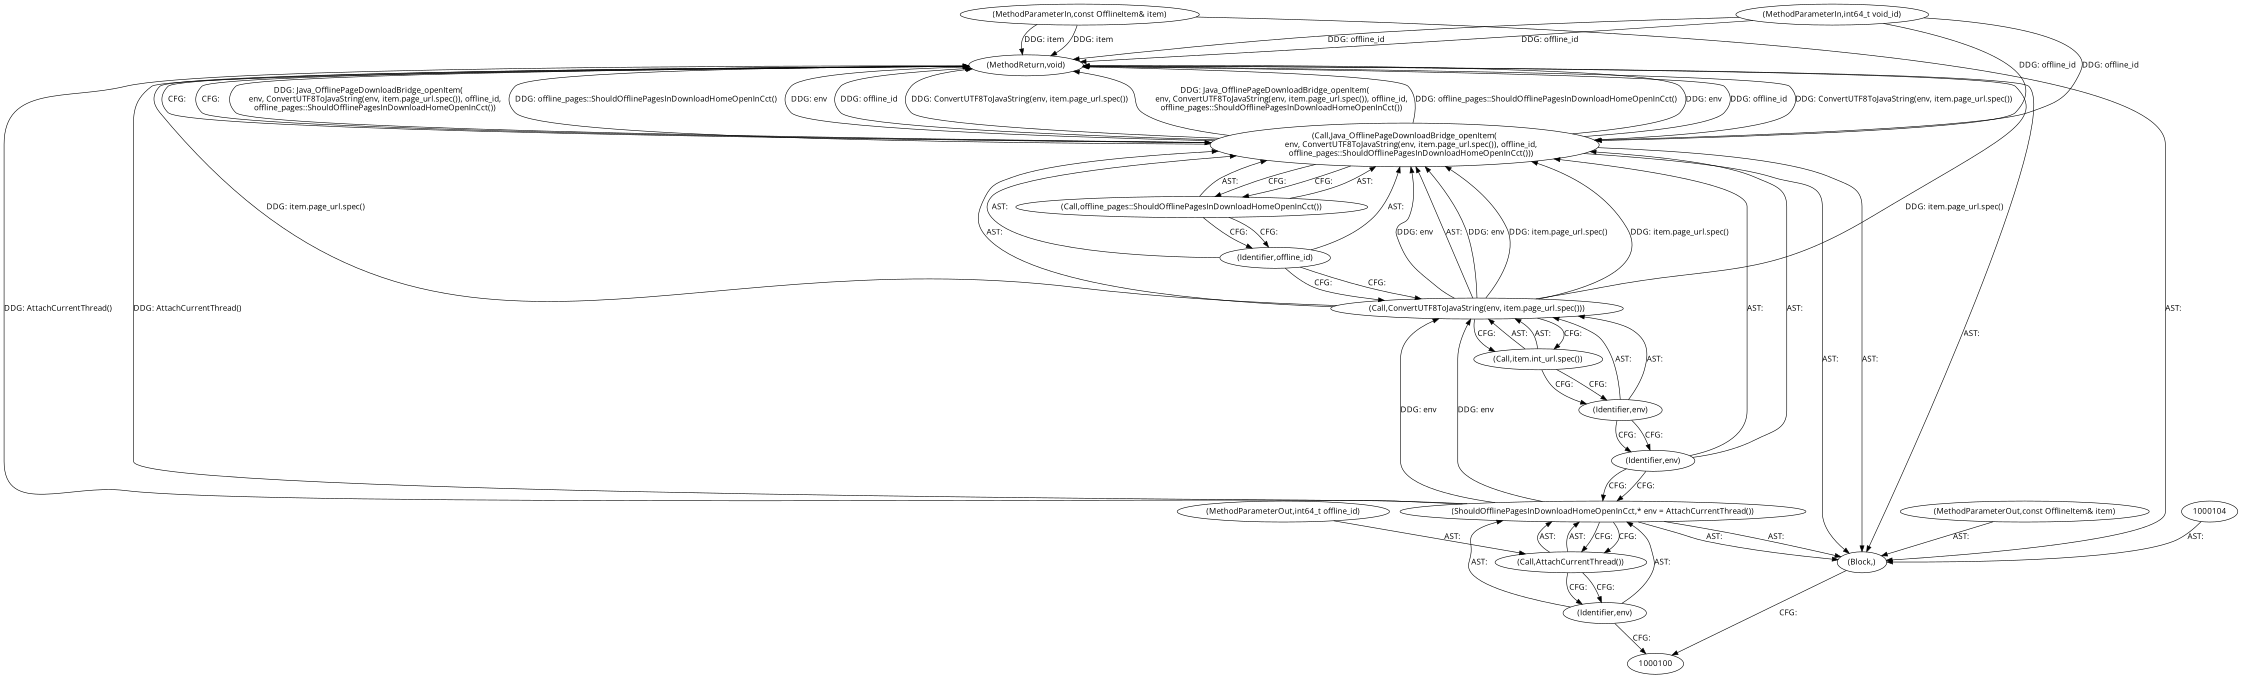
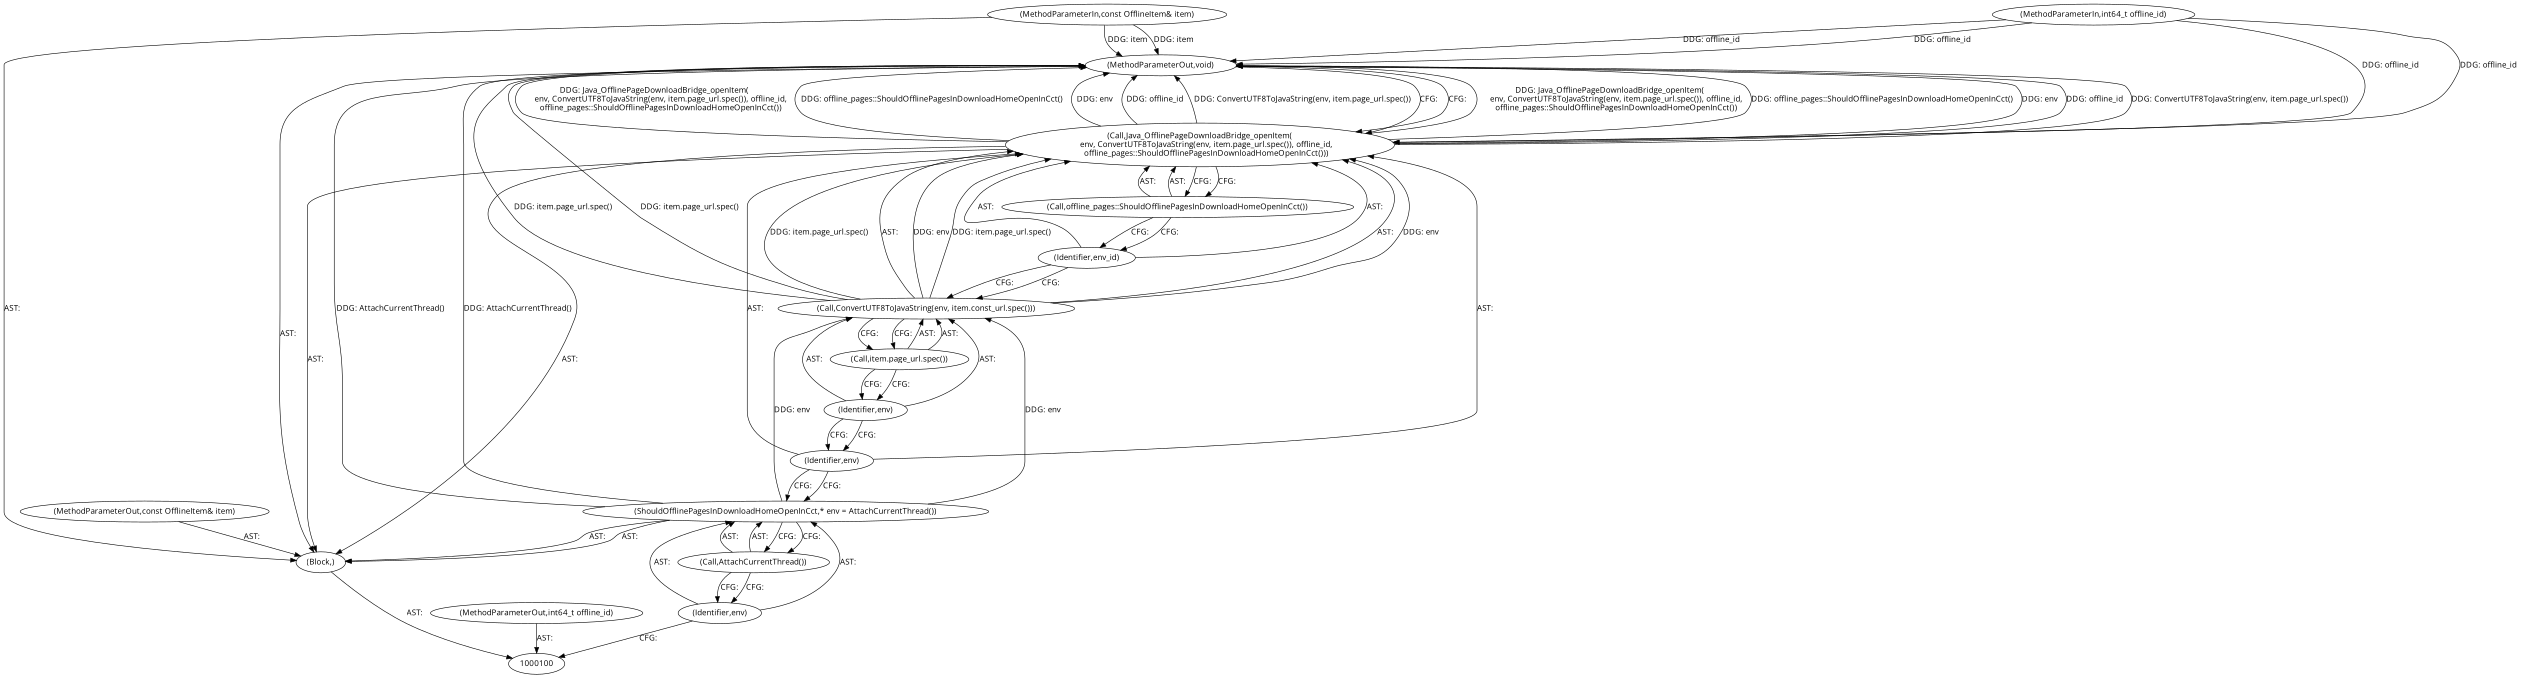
node "(MethodParameterIn,int64_t void_id)": label "(MethodParameterIn,int64_t void_id)" -> "(MethodParameterIn,int64_t offline_id)"
node "(MethodReturn,void)": label "(MethodReturn,void)" -> "(MethodParameterOut,void)"
node "(Identifier,offline_id)": label "(Identifier,offline_id)" -> "(Identifier,env_id)"
node "(Call,ConvertUTF8ToJavaString(env, item.page_url.spec()))": label "(Call,ConvertUTF8ToJavaString(env, item.page_url.spec()))" -> "(Call,ConvertUTF8ToJavaString(env, item.const_url.spec()))"
node "(Call,item.int_url.spec())": label "(Call,item.int_url.spec())" -> "(Call,item.page_url.spec())"
node "1000104": removed
edge "(MethodParameterOut,int64_t offline_id)" -> "(Call,AttachCurrentThread())": now "(MethodParameterOut,int64_t offline_id)" -> "1000100"
edge "(Block,)" -> "1000100": label "CFG: " -> "AST: "
